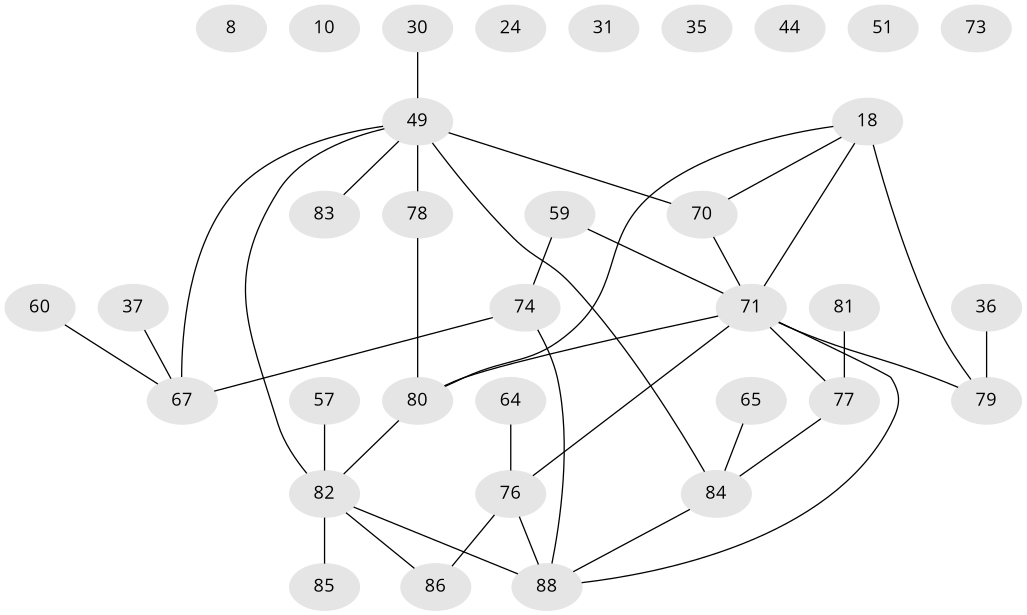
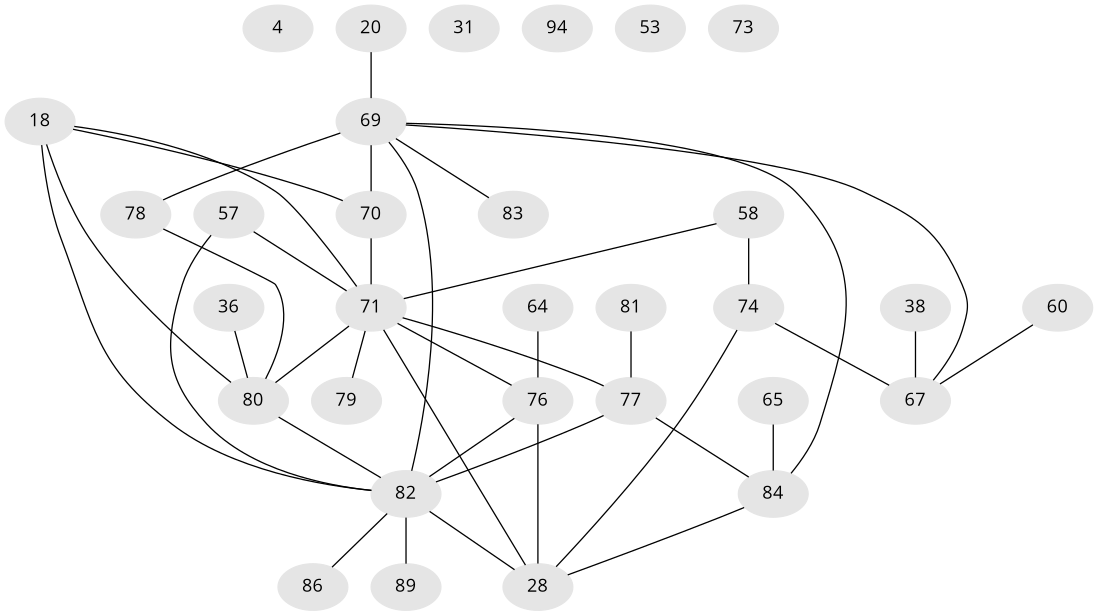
node "8": label "8" -> "4"
node "10": removed
node "30": label "30" -> "20"
node "24": removed
node "35": removed
node "44": label "44" -> "94"
node "51": label "51" -> "53"
node "49": label "49" -> "69"
node "59": label "59" -> "58"
edge "57" -- "71": added
edge "18" -- "79": now "18" -- "82"
node "37": label "37" -> "38"
edge "36" -- "79": now "36" -- "80"
edge "77" -- "82": added
edge "76" -- "86": now "76" -- "82"
node "85": label "85" -> "89"
node "88": label "88" -> "28"
